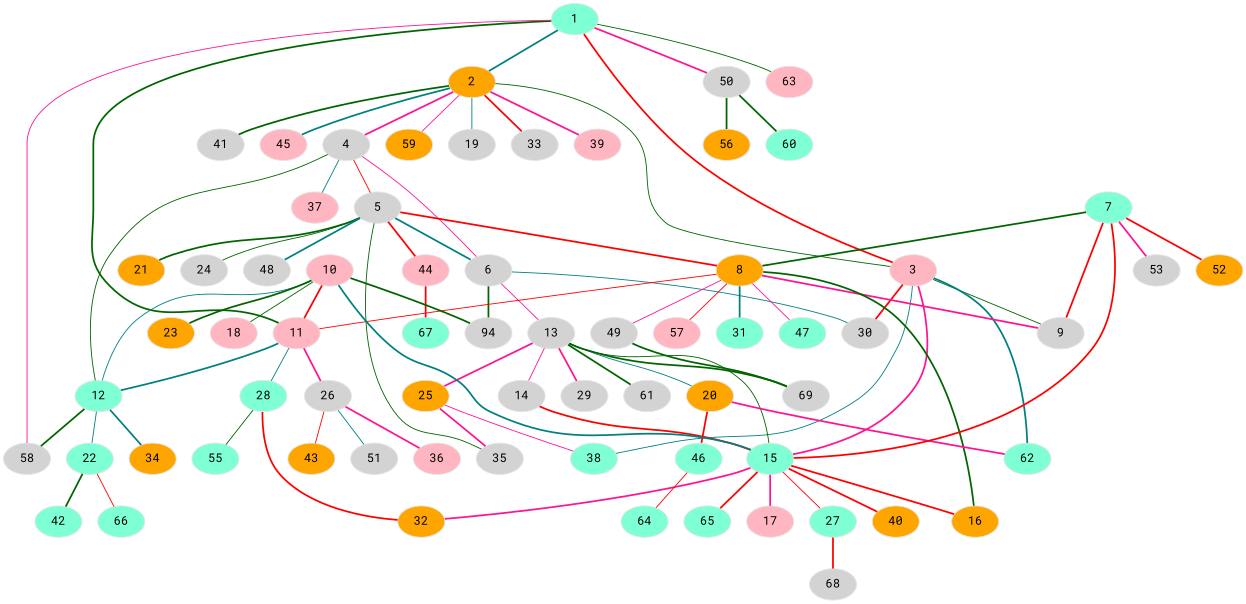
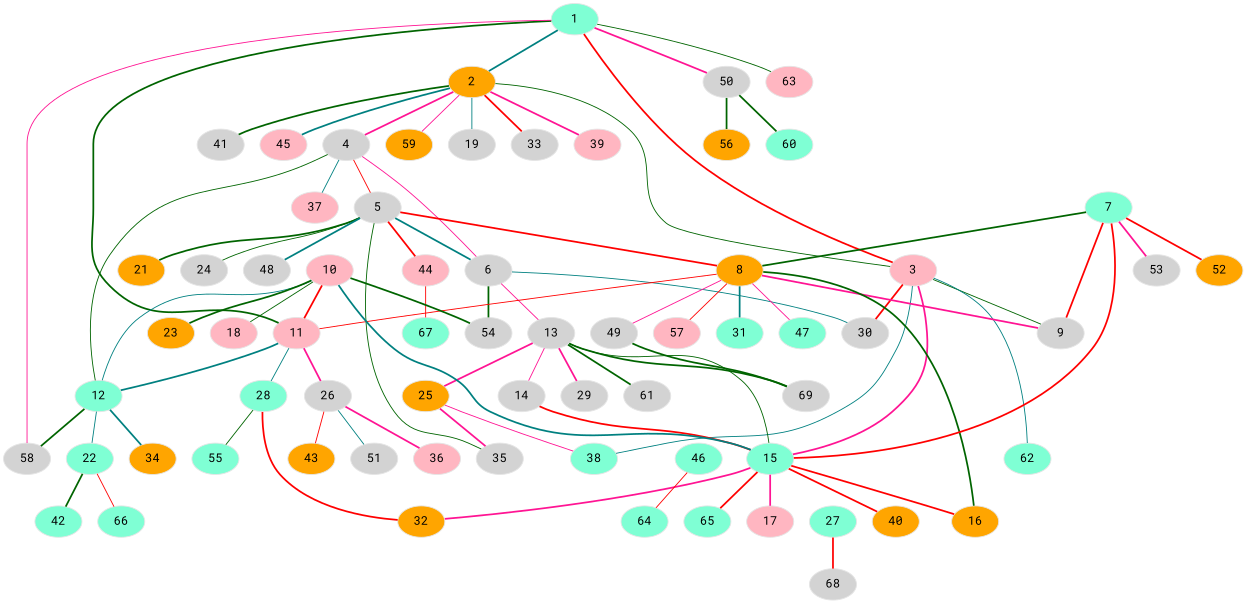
edge "44" -- "67": style bold -> solid
node "94": label "94" -> "54"
edge "3" -- "62": style bold -> solid
node "20": removed
edge "15" -- "27": removed
